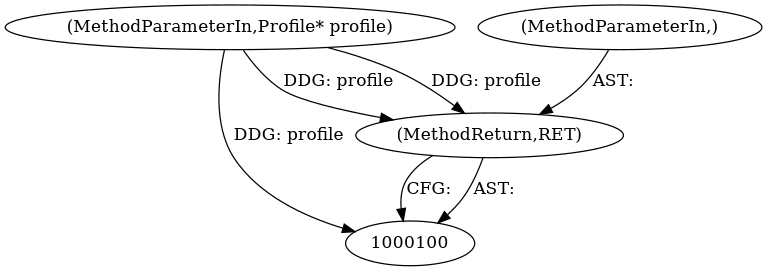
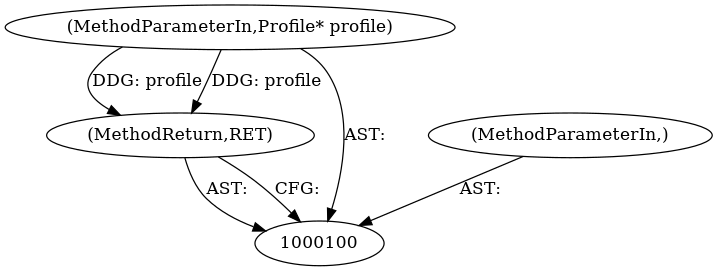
edge "(MethodParameterIn,)" -> "(MethodReturn,RET)": now "(MethodParameterIn,)" -> "1000100"
edge "(MethodParameterIn,Profile* profile)" -> "1000100": label "DDG: profile" -> "AST: "
